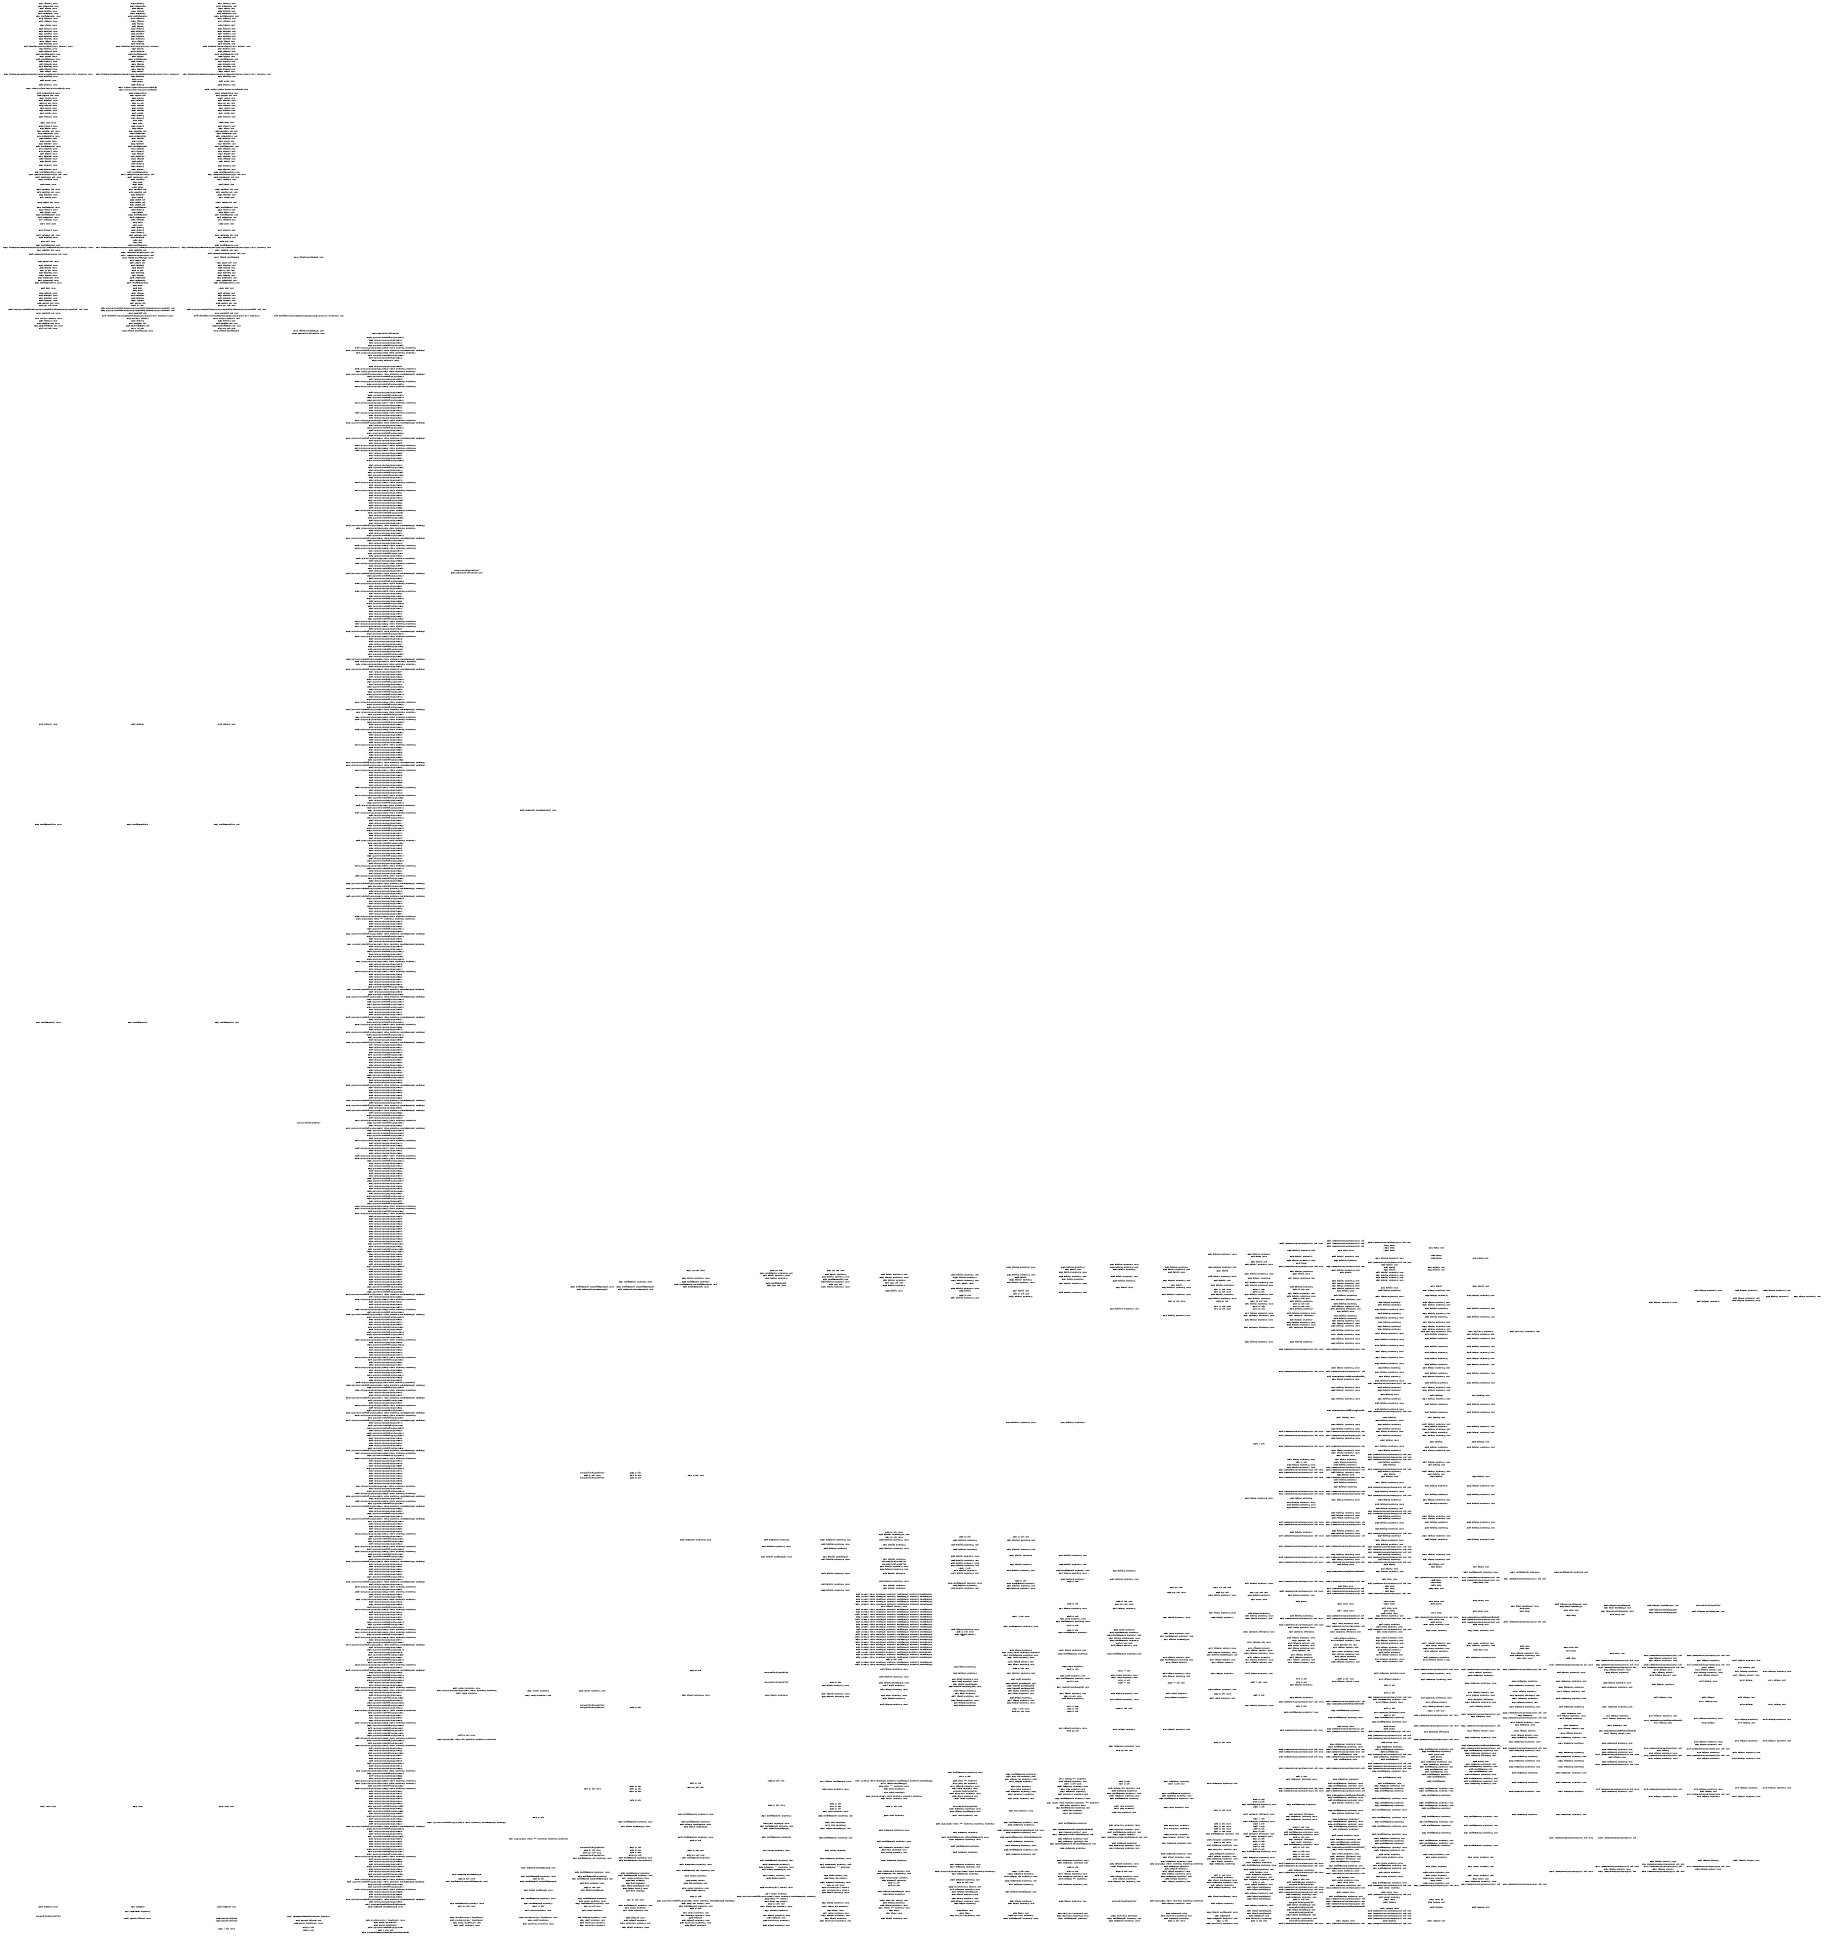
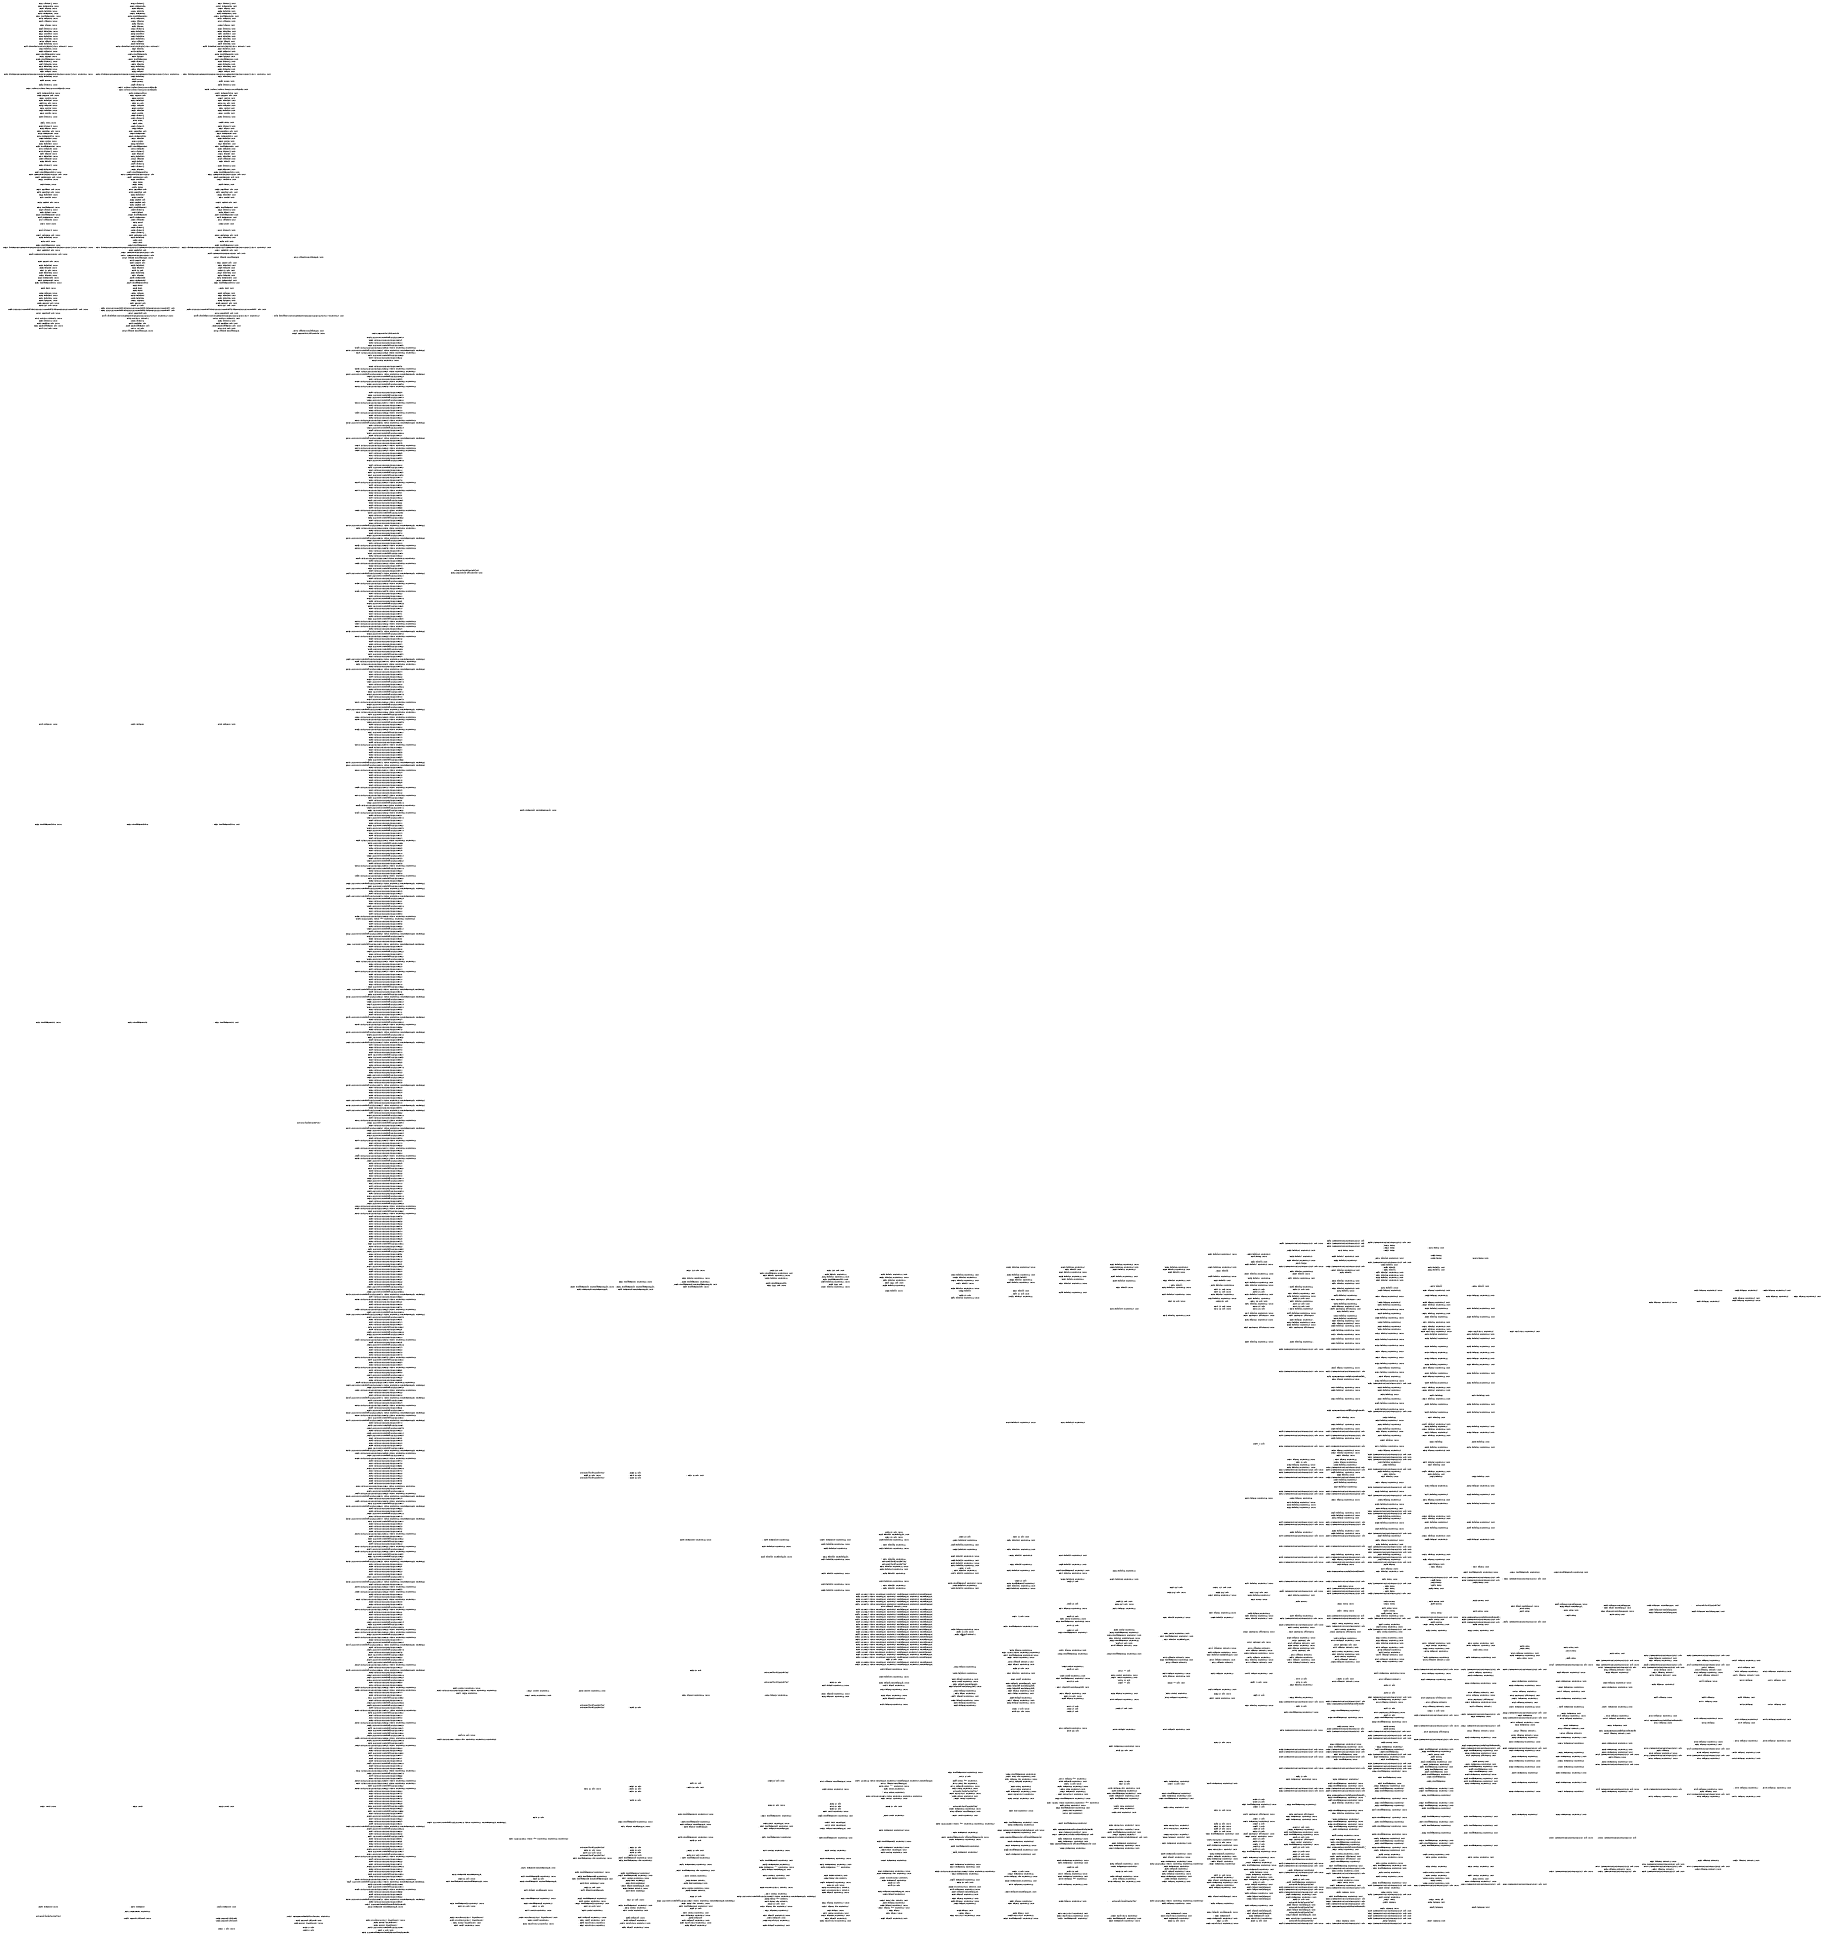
node "CE0x3fce000": removed
